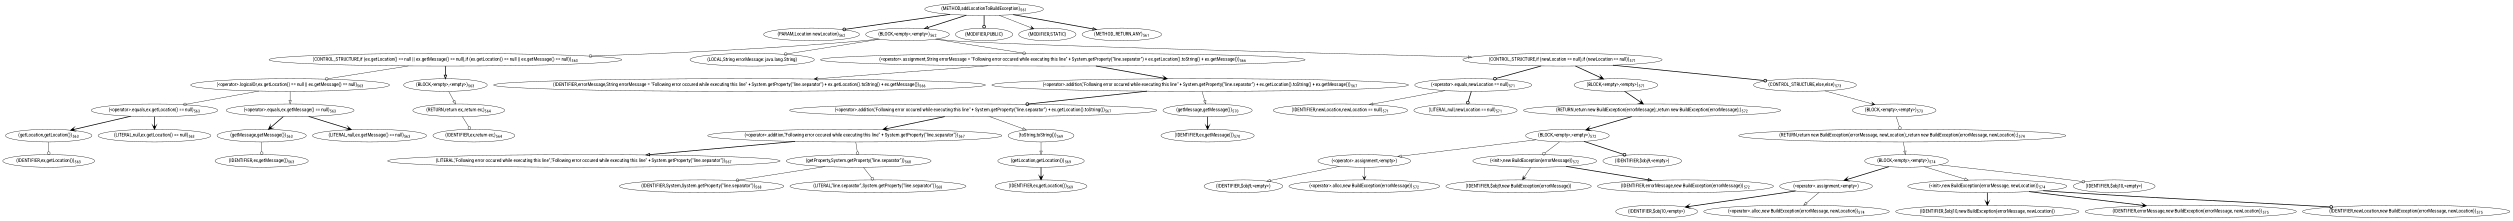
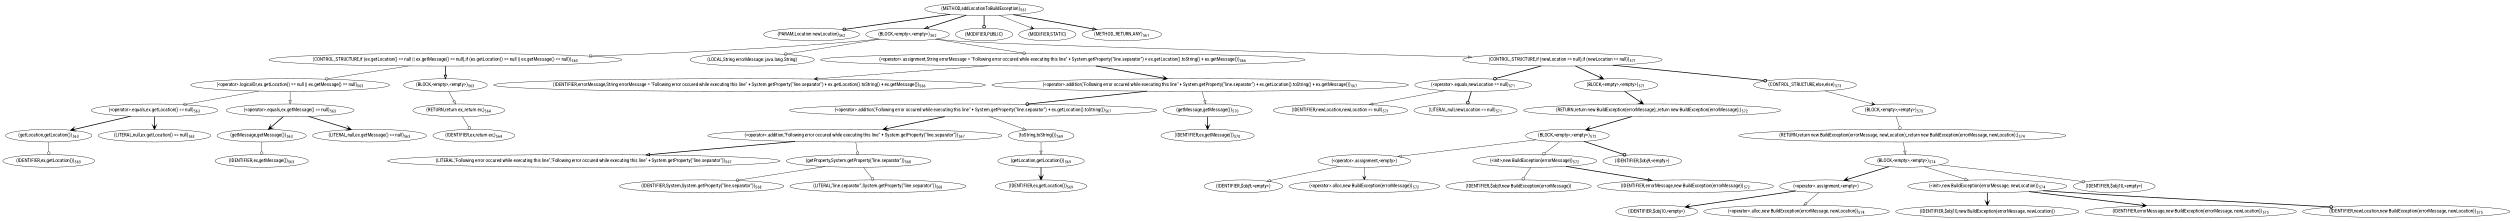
edge "(<init>,new BuildException(errorMessage))" -> "(IDENTIFIER,$obj9,new BuildException(errorMessage))": arrowhead vee -> odot
